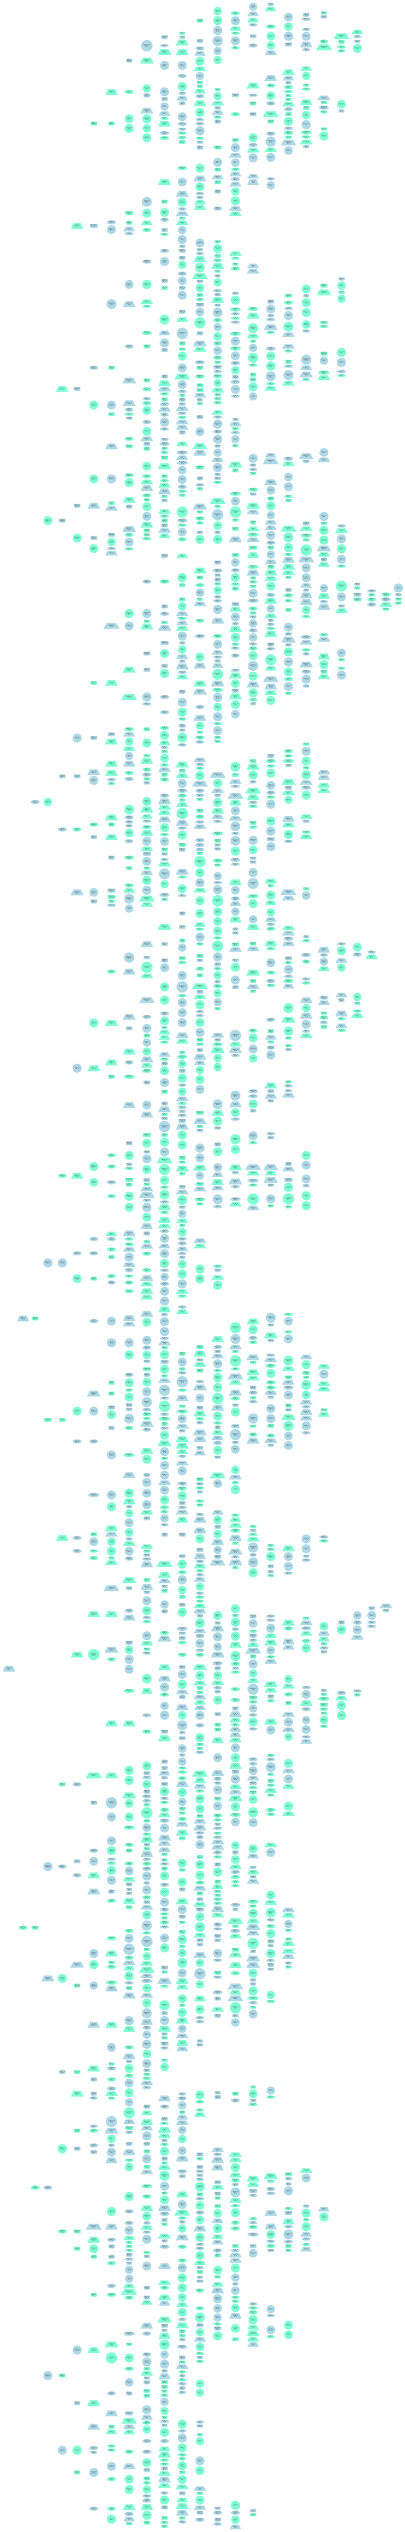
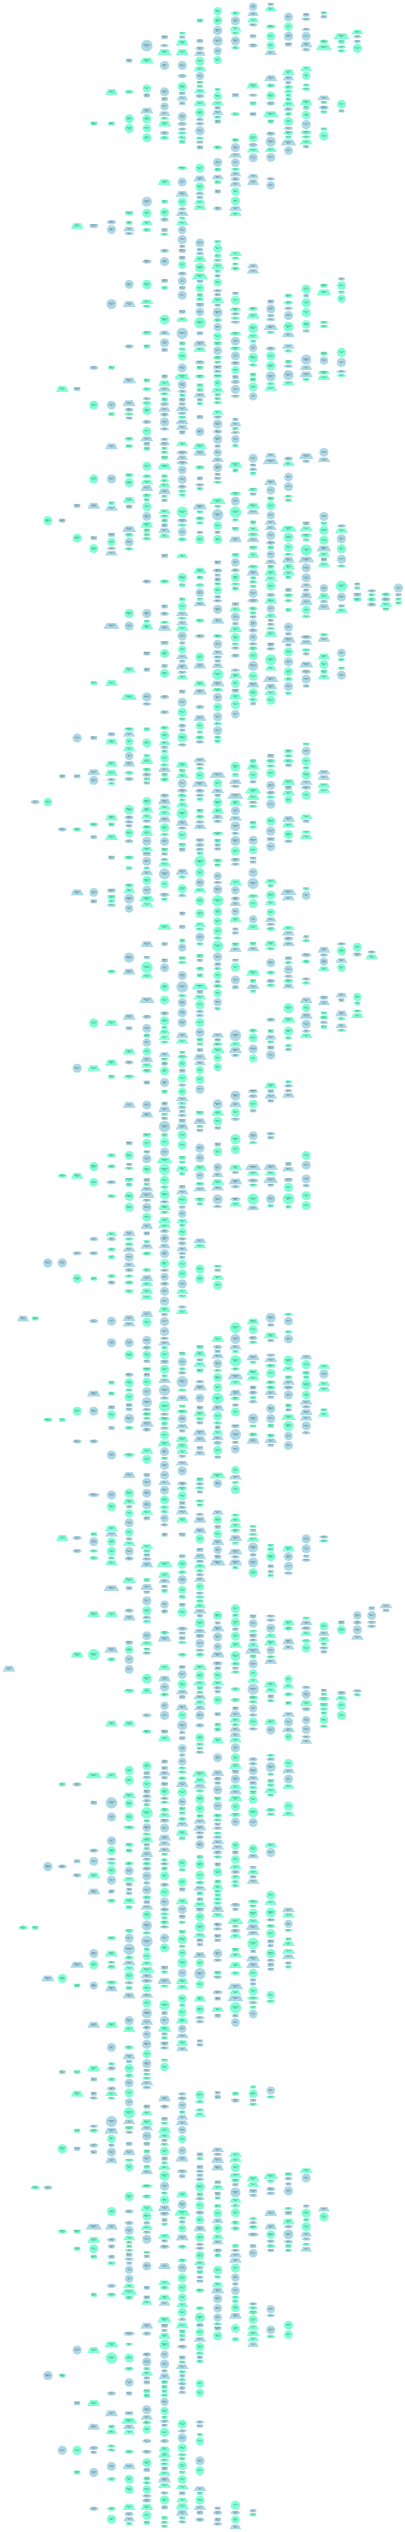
node "squared_error = 0.062 samples = 2 value = 2.571": shape cylinder -> ellipse
